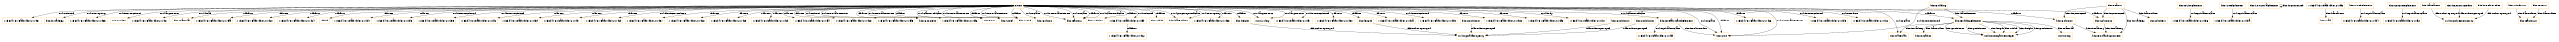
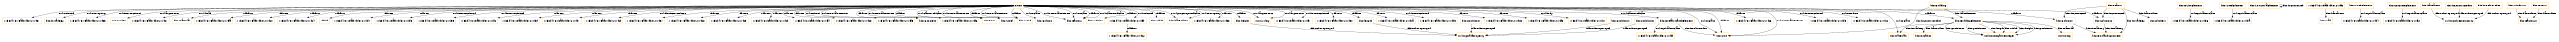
edge "bim:Building" -> "bim:Site": label "owl:intersectionOf" -> "bim:isConstructedAt"
